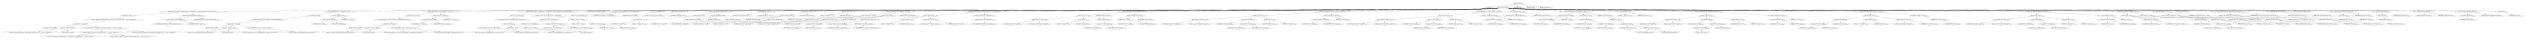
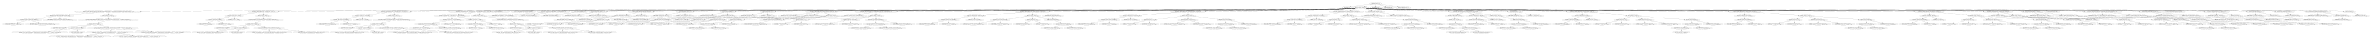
node "(IDENTIFIER,cmd,setFailonerror(true))": removed
node "(IDENTIFIER,this,null != keyalg)": added
